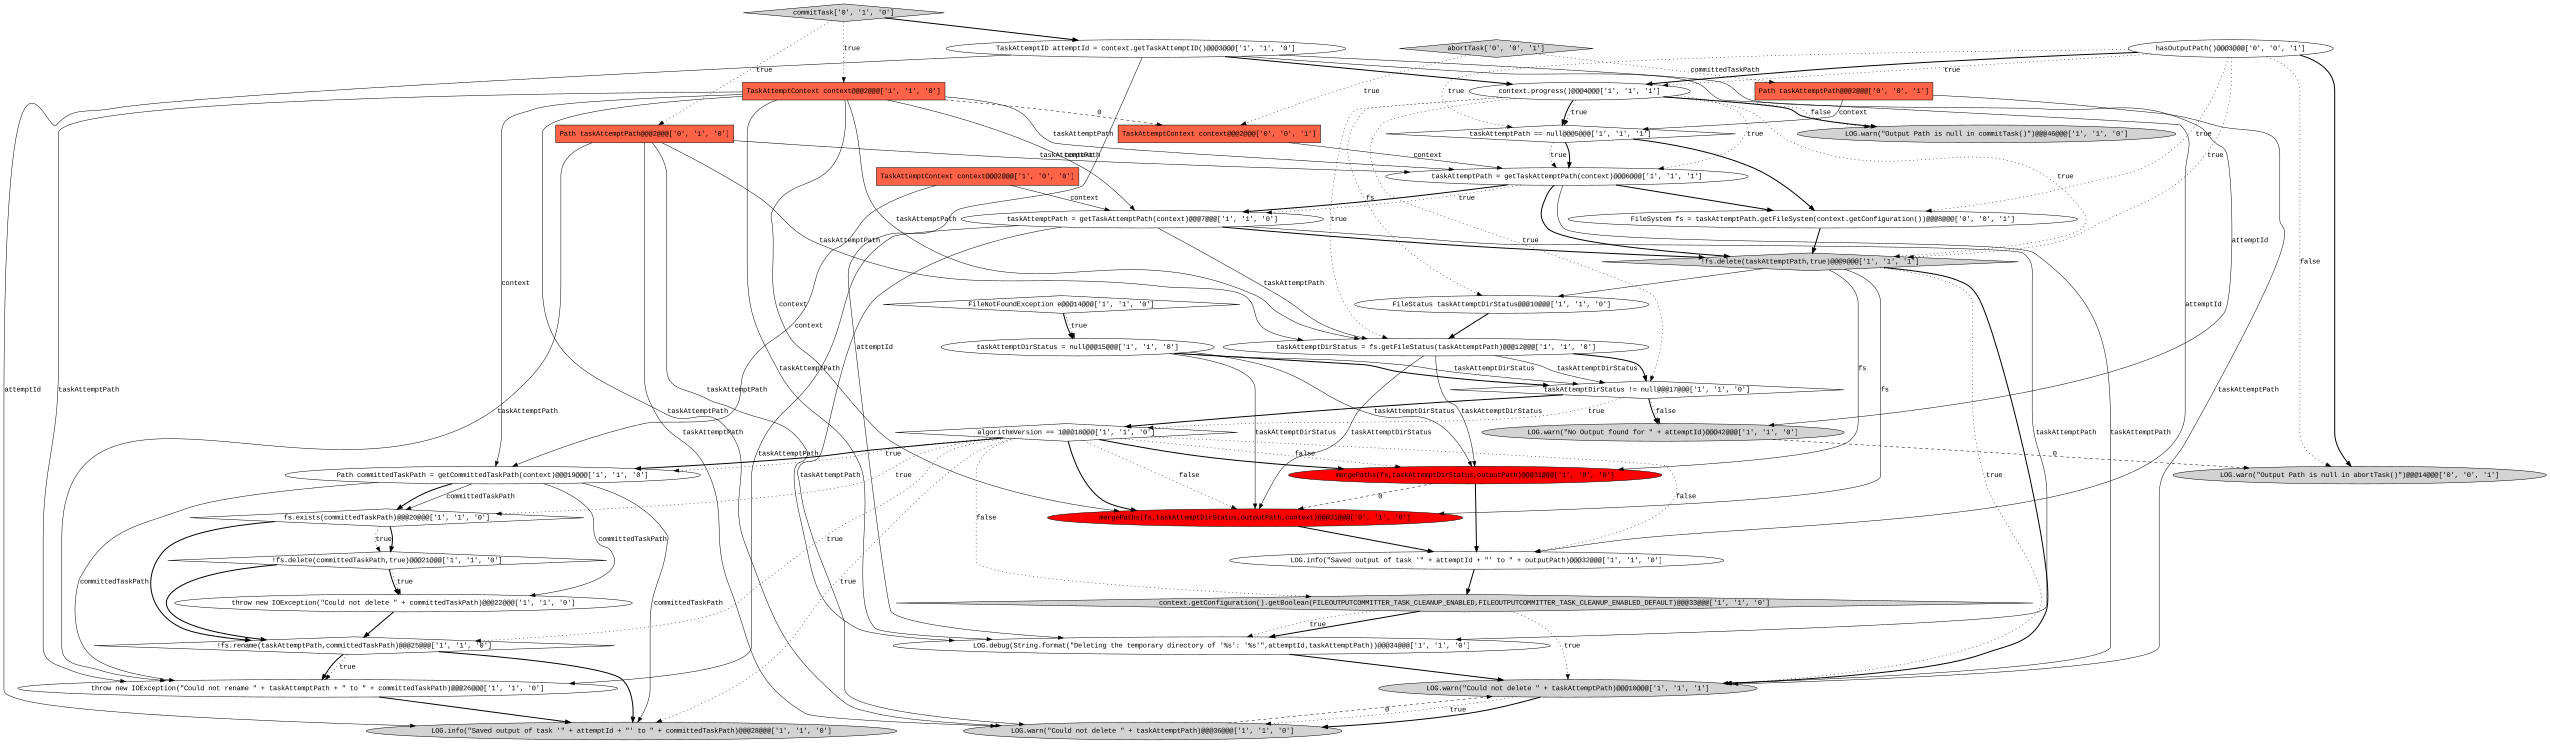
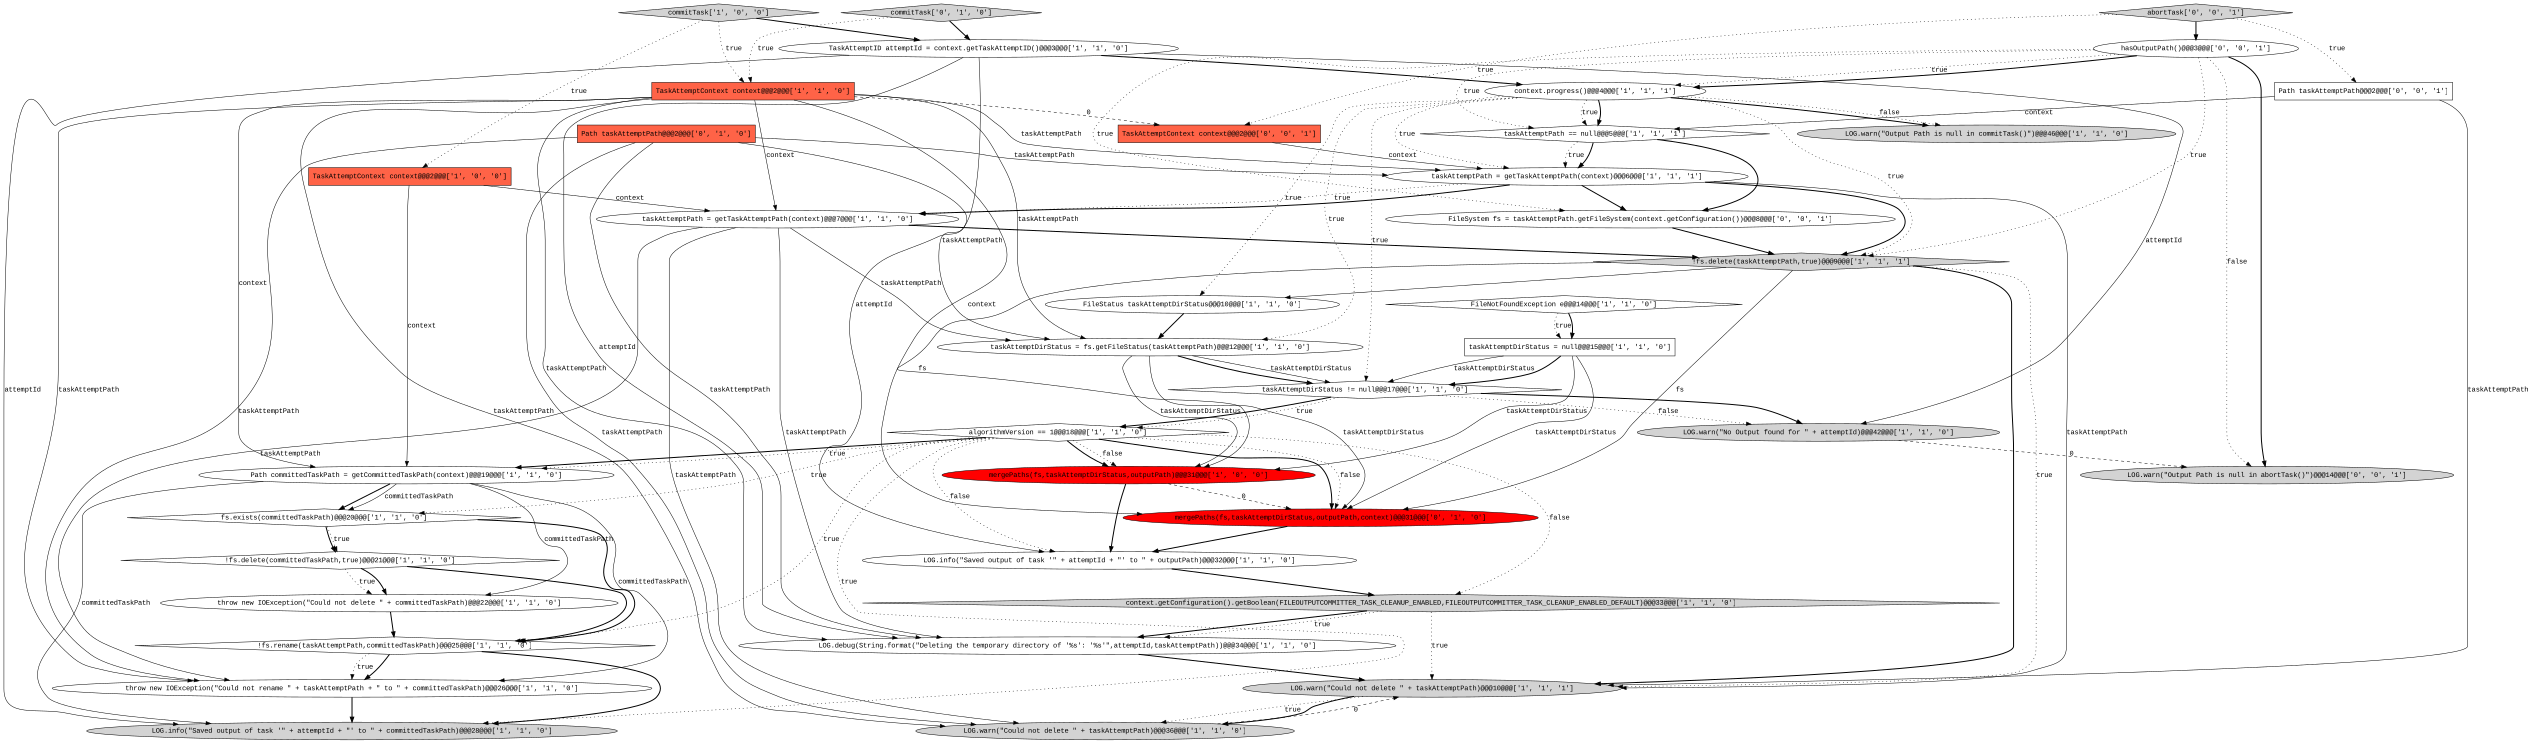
node "commitTask['1', '0', '0']": added
edge "abortTask['0', '0', '1']" -> "hasOutputPath()@@@3@@@['0', '0', '1']": added
edge "abortTask['0', '0', '1']" -> "Path taskAttemptPath@@@2@@@['0', '0', '1']": label "committedTaskPath" -> "true"
edge "commitTask['0', '1', '0']" -> "Path taskAttemptPath@@@2@@@['0', '1', '0']": removed, label "true"
node "Path taskAttemptPath@@@2@@@['0', '0', '1']": fillcolor tomato -> white
edge "context.progress()@@@4@@@['1', '1', '1']" -> "FileStatus taskAttemptDirStatus@@@10@@@['1', '1', '0']": label "fs" -> "true"
node "taskAttemptDirStatus = null@@@15@@@['1', '1', '0']": shape ellipse -> box
